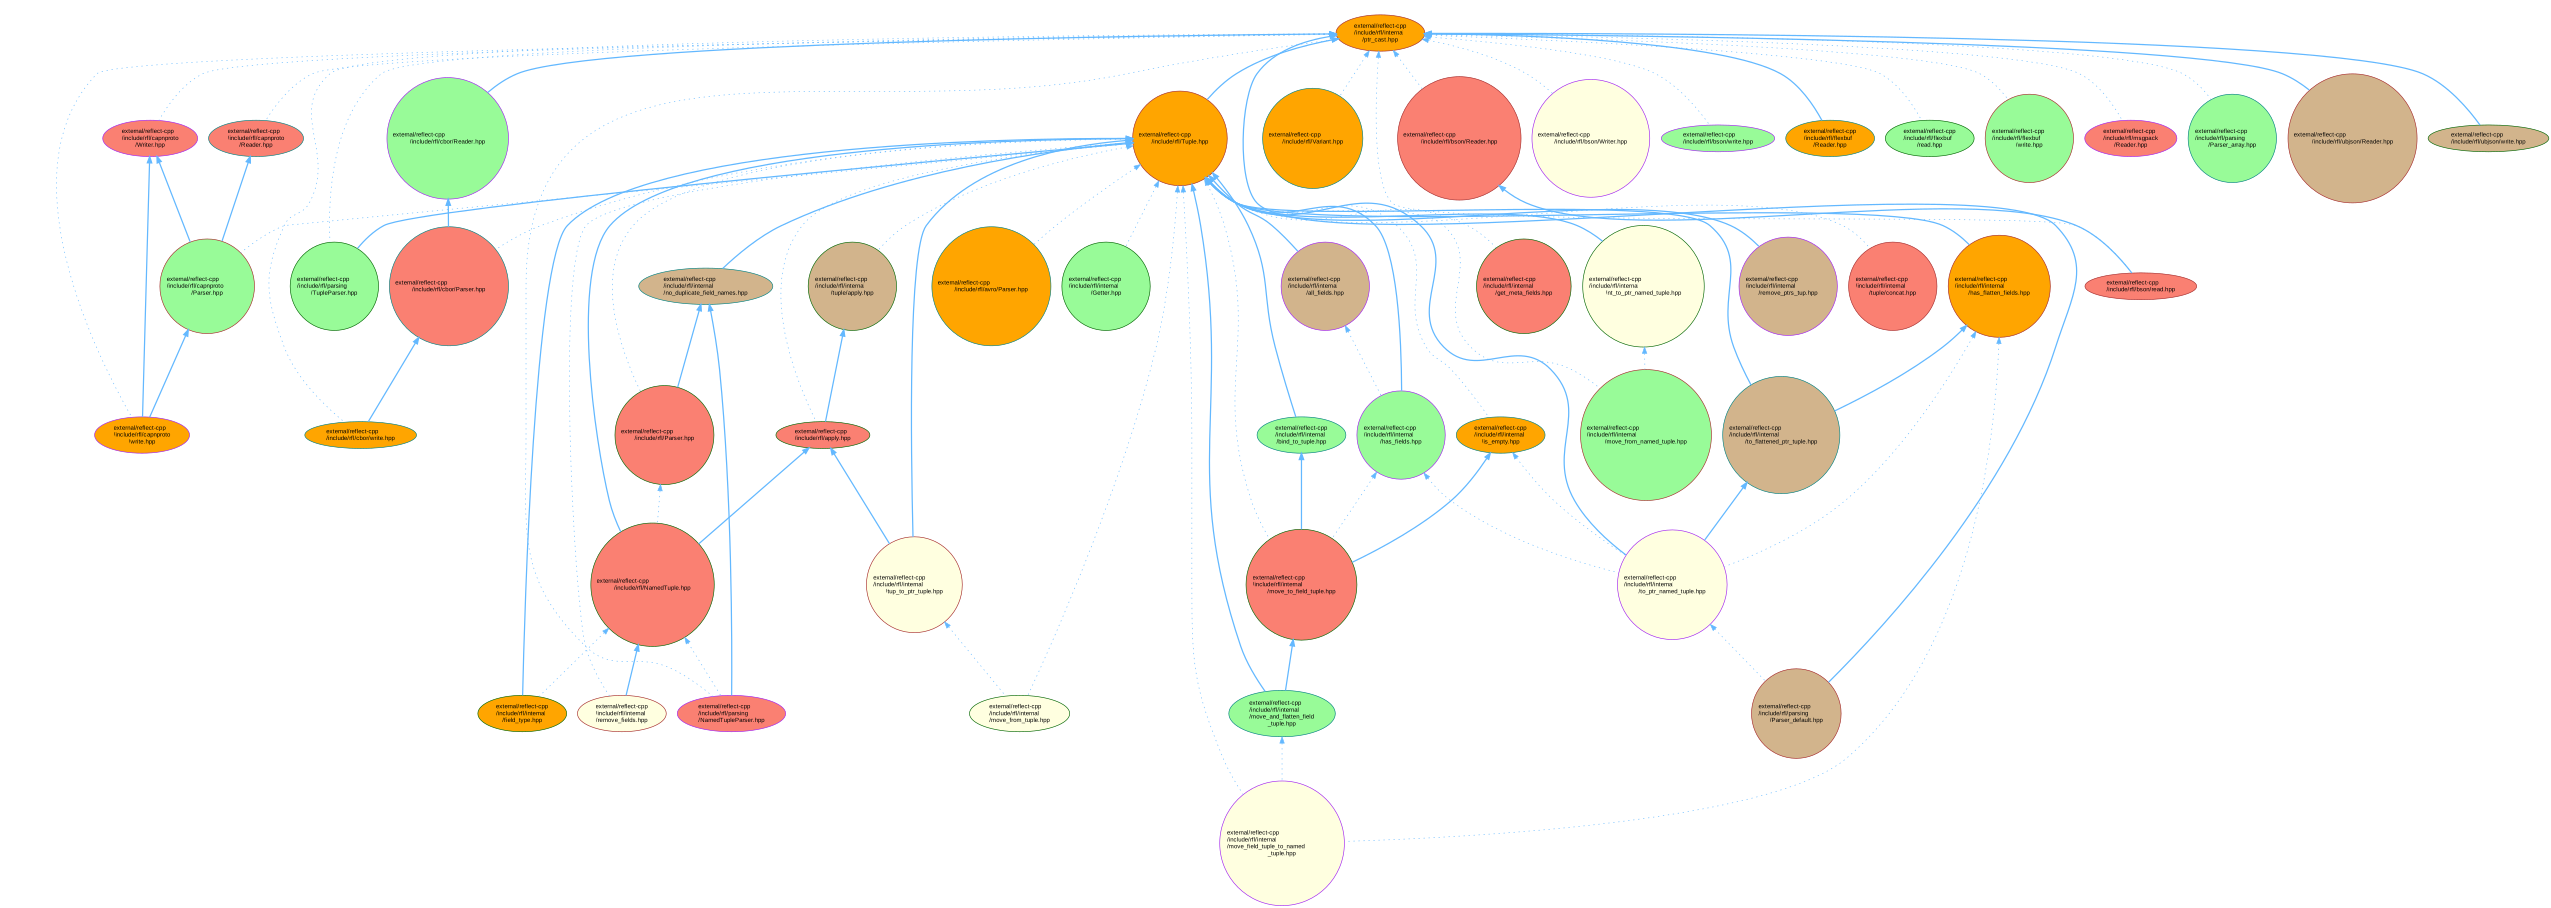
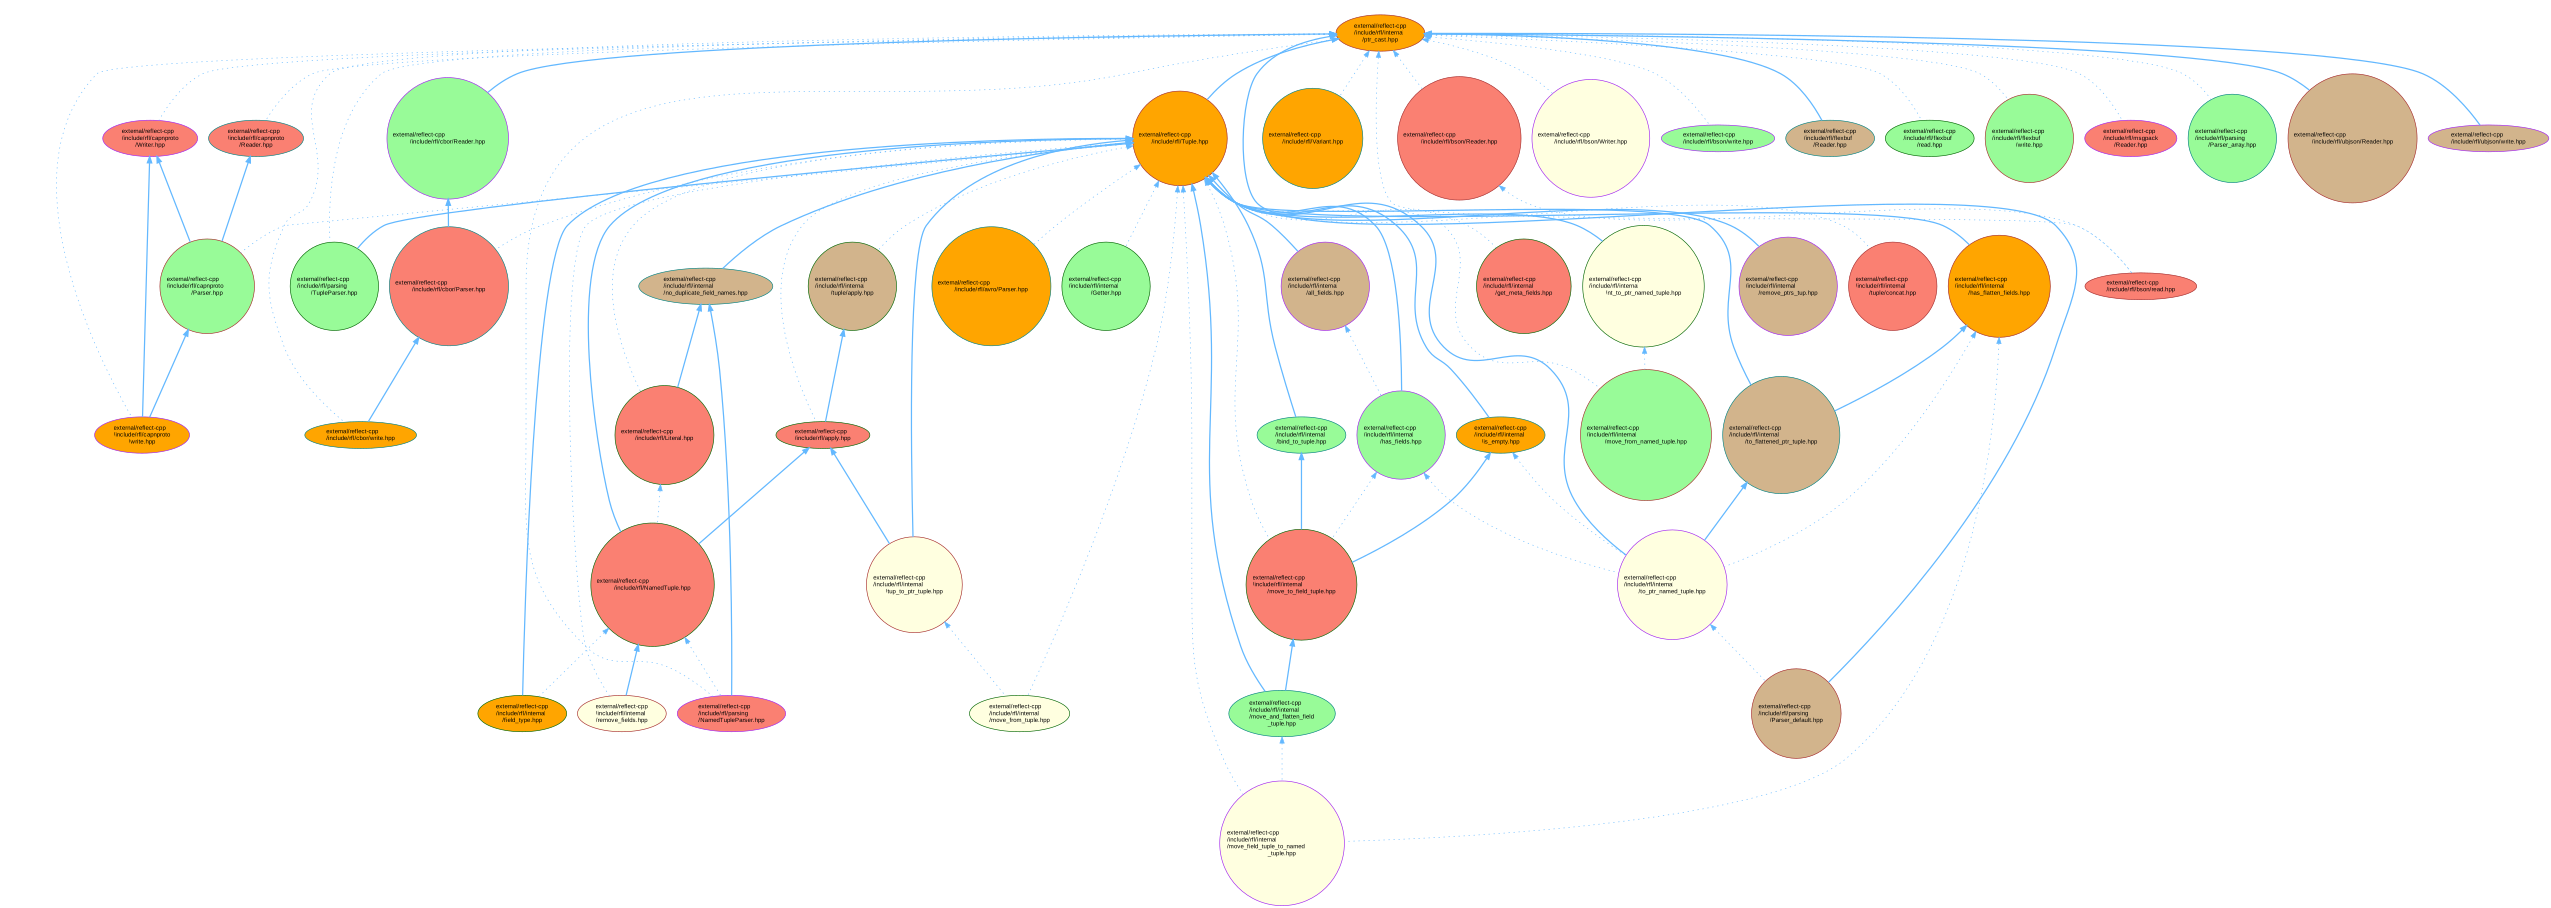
node "external/reflect-cpp /include/rfl/flexbuf /Reader.hpp": fillcolor orange -> tan
node "external/reflect-cpp /include/rfl/ubjson/write.hpp": color darkgreen -> purple
edge "external/reflect-cpp /include/rfl/bson/read.hpp" -> "external/reflect-cpp /include/rfl/bson/Reader.hpp": style bold -> dotted
edge "external/reflect-cpp /include/rfl/internal /is_empty.hpp" -> "external/reflect-cpp /include/rfl/Tuple.hpp": style dotted -> bold
node "external/reflect-cpp /include/rfl/Parser.hpp": label "external/reflect-cpp /include/rfl/Parser.hpp" -> "external/reflect-cpp /include/rfl/Literal.hpp"
